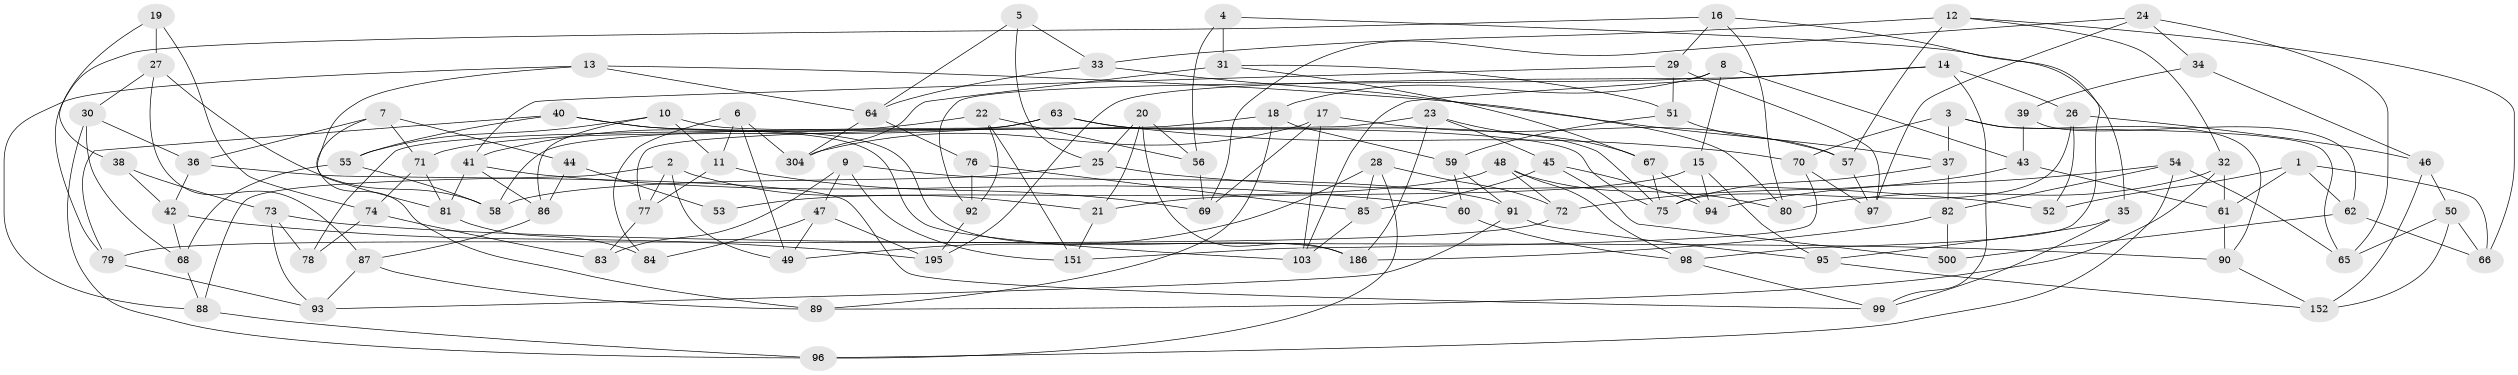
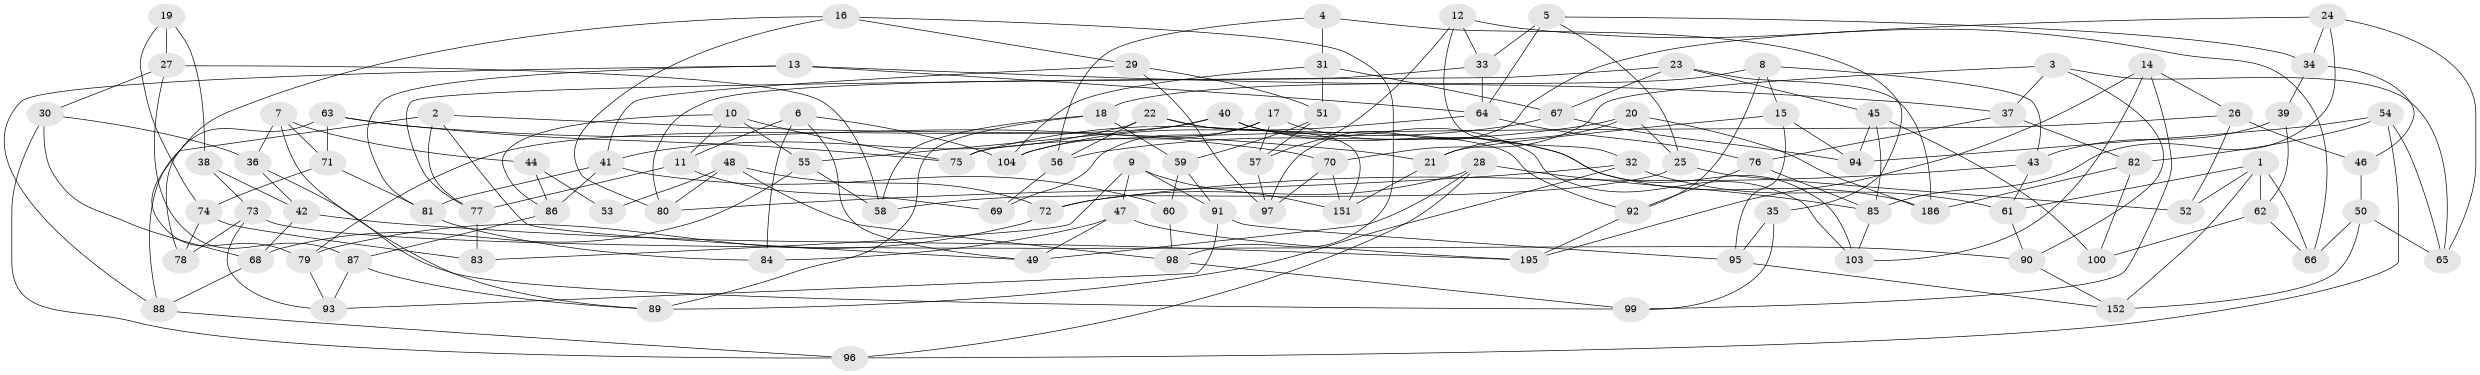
edge "5" -- "34": added
edge "24" -- "69": now "24" -- "85"
node "304": label "304" -> "104"
edge "37" -- "75": now "37" -- "76"
edge "46" -- "152": now "1" -- "152"
node "500": label "500" -> "100"
